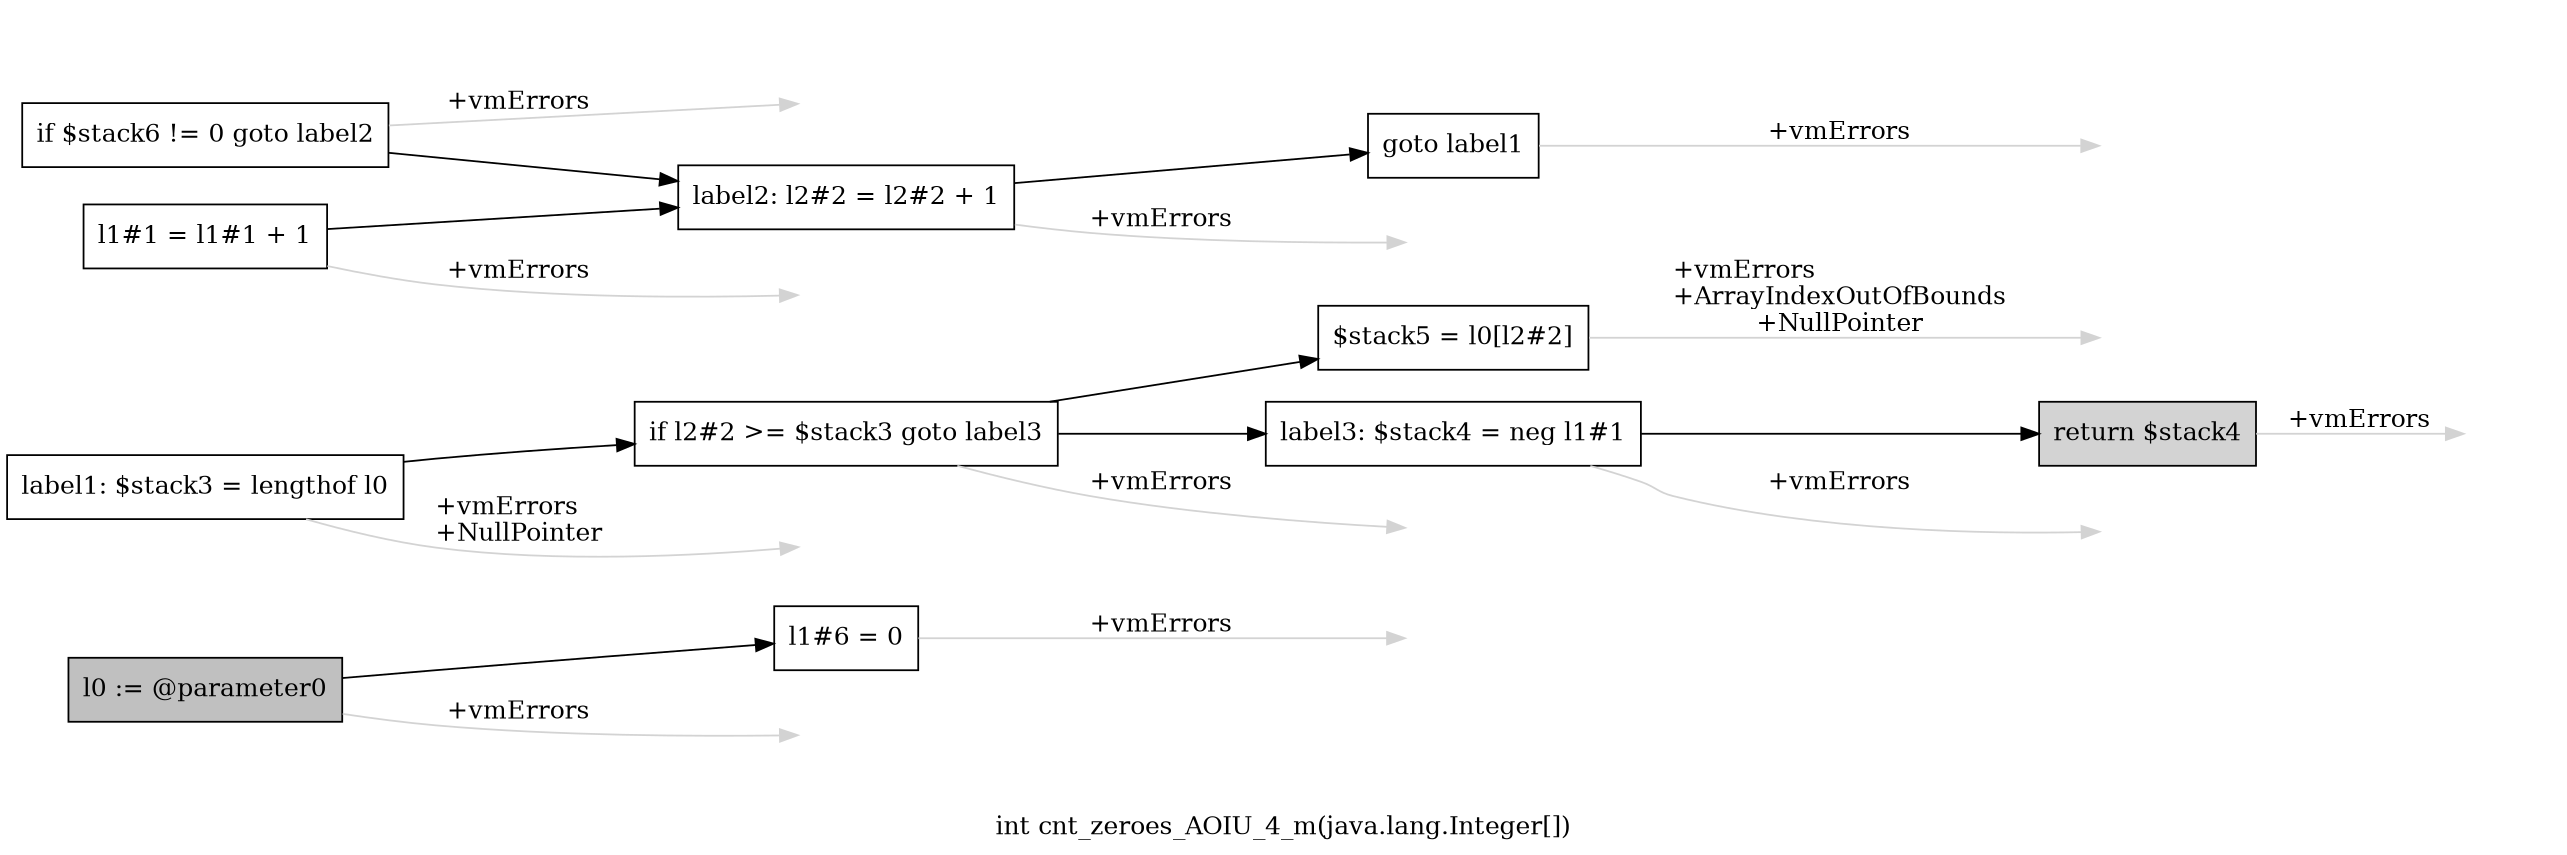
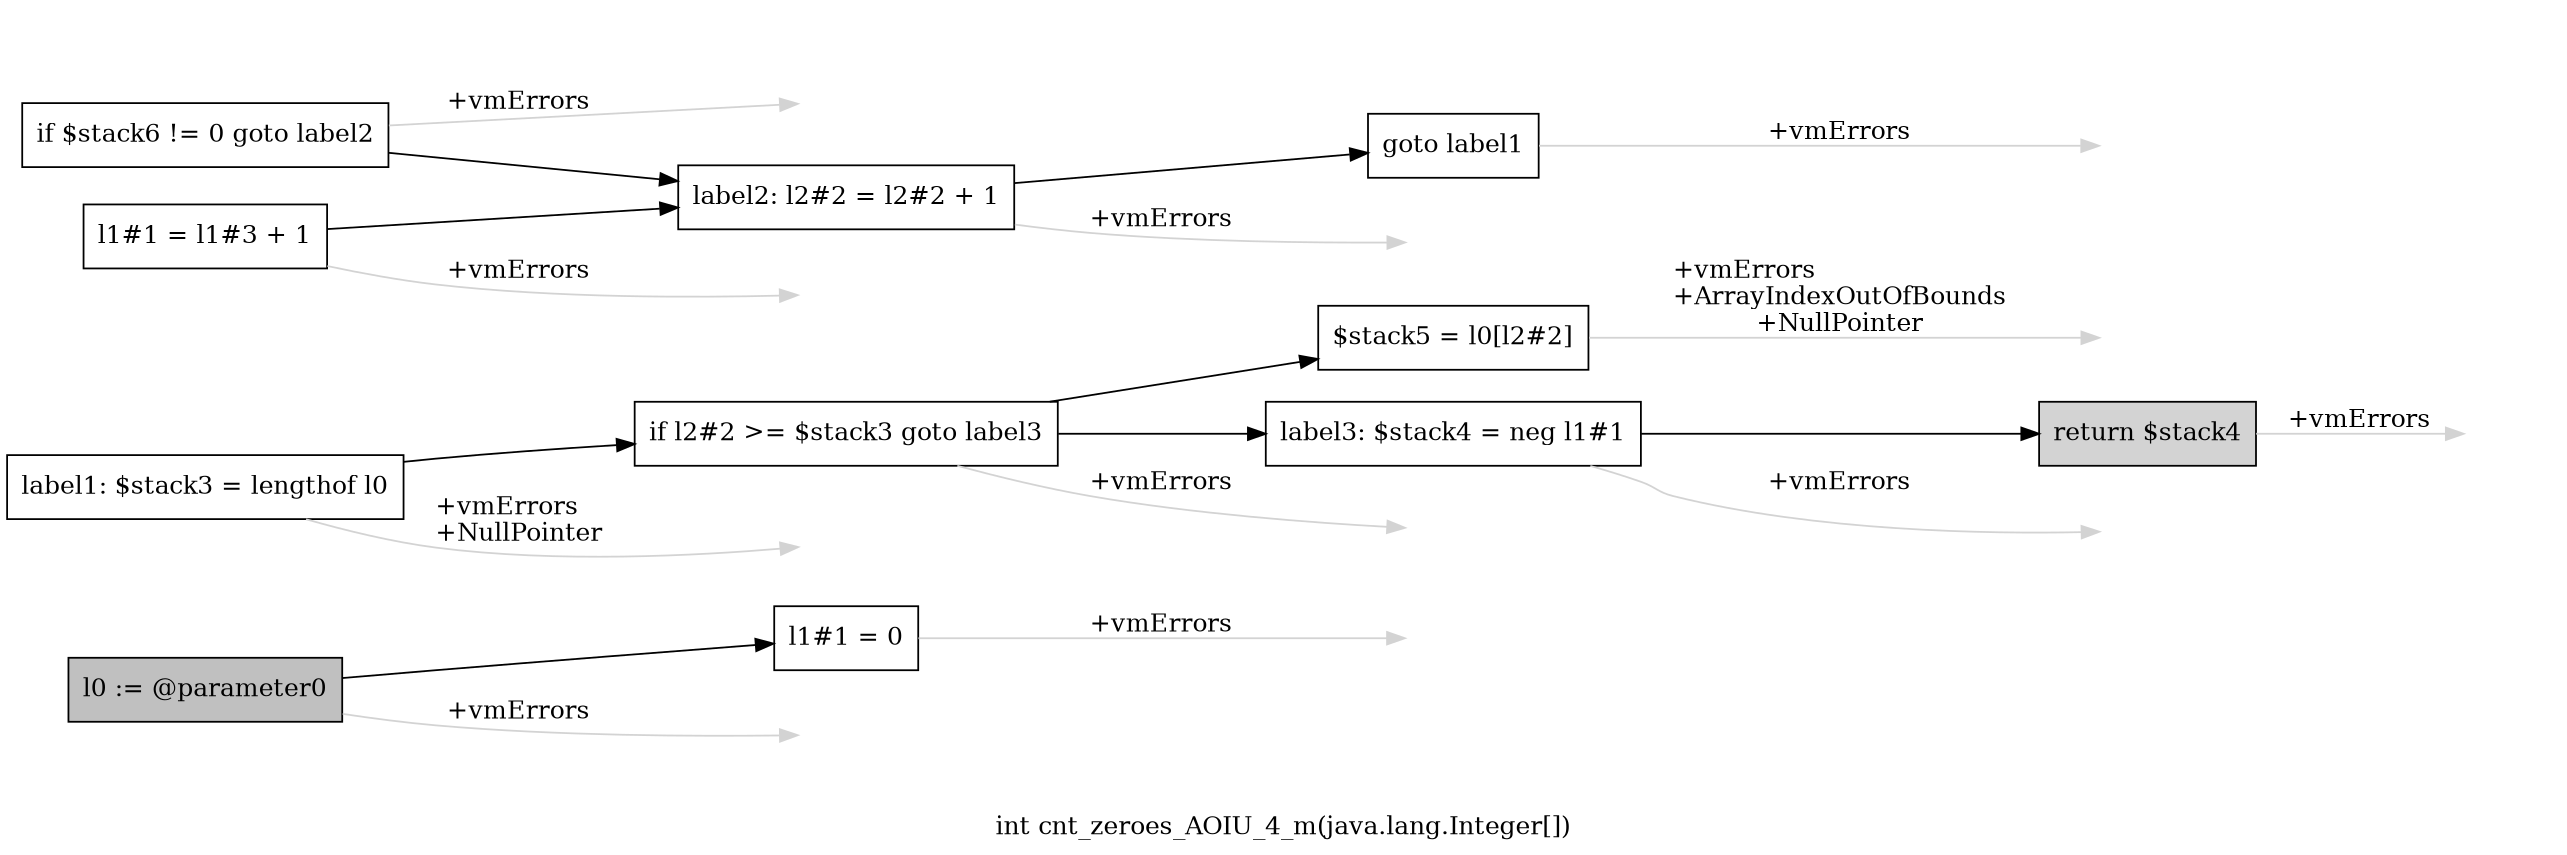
node "l1#1 = l1#1 + 1": label "l1#1 = l1#1 + 1" -> "l1#1 = l1#3 + 1"
node "l1#6 = 0": label "l1#6 = 0" -> "l1#1 = 0"
